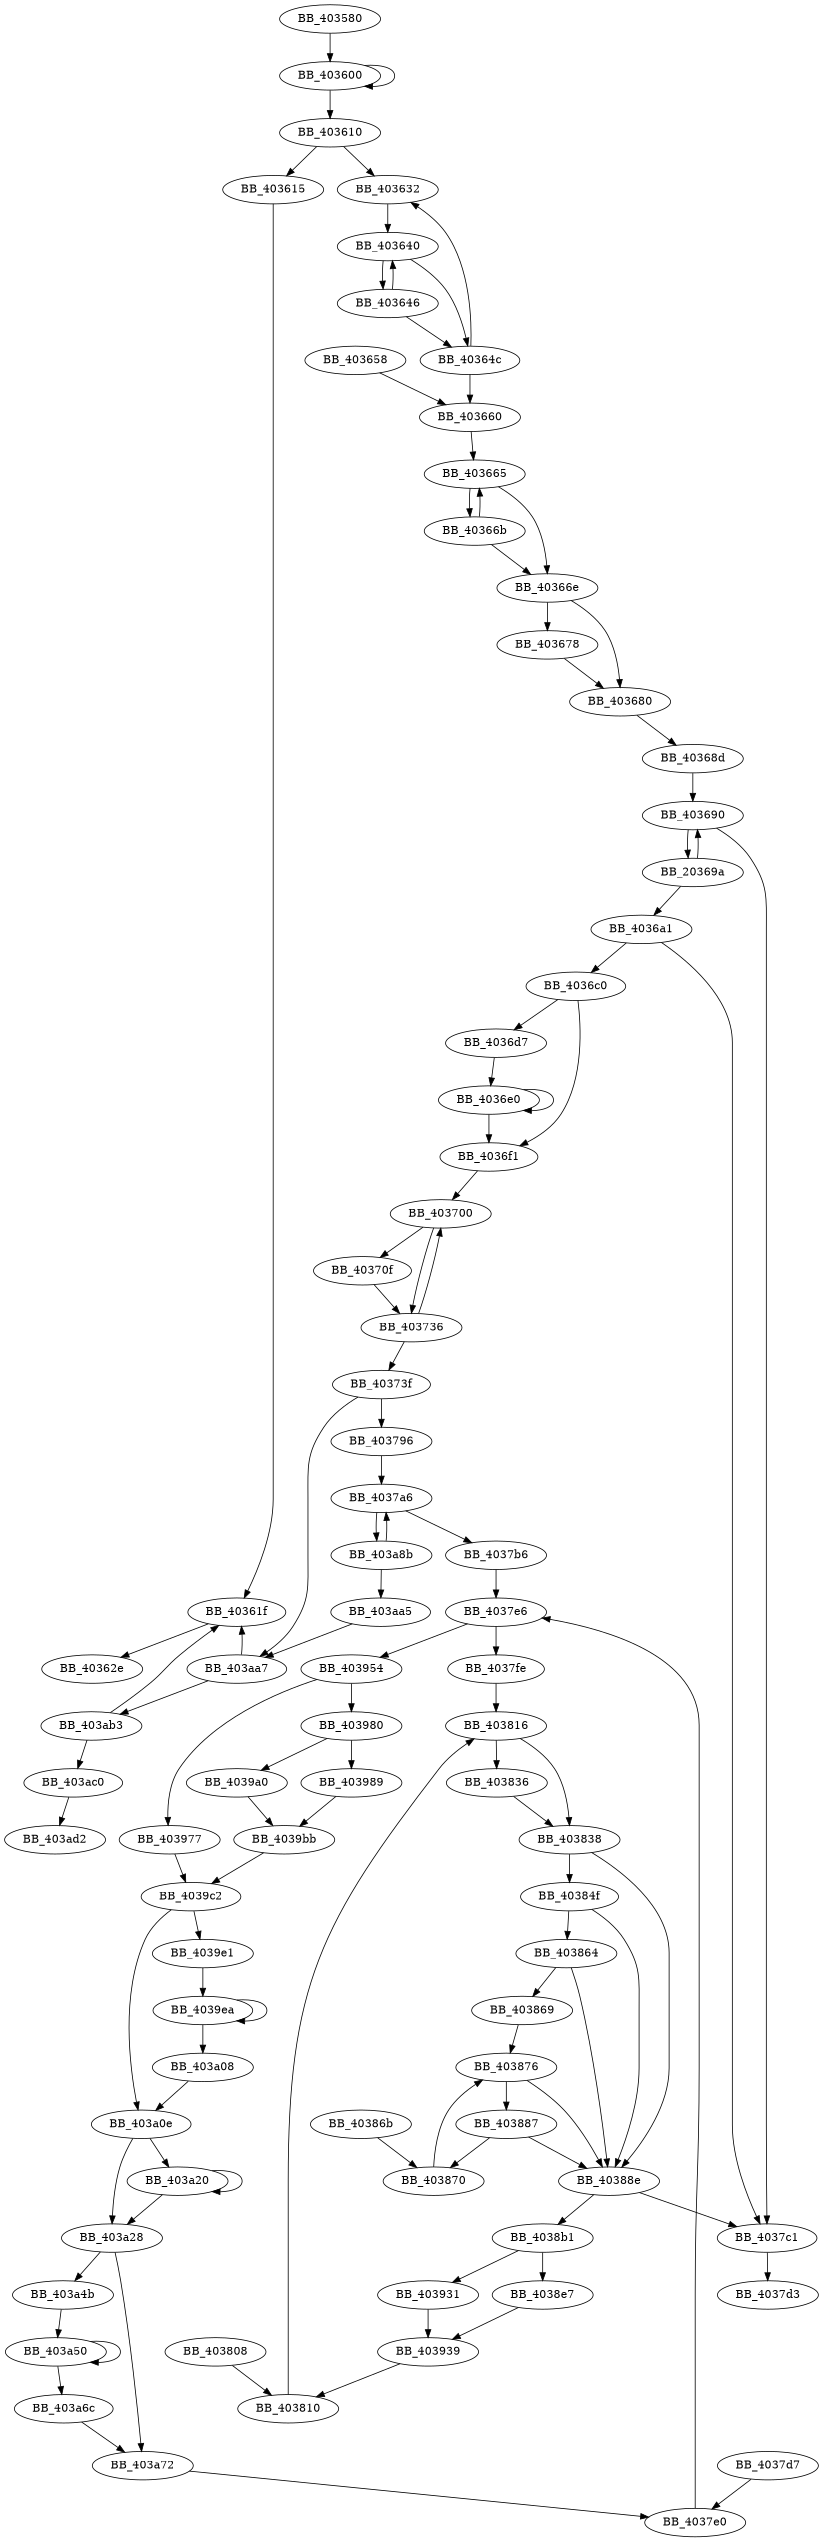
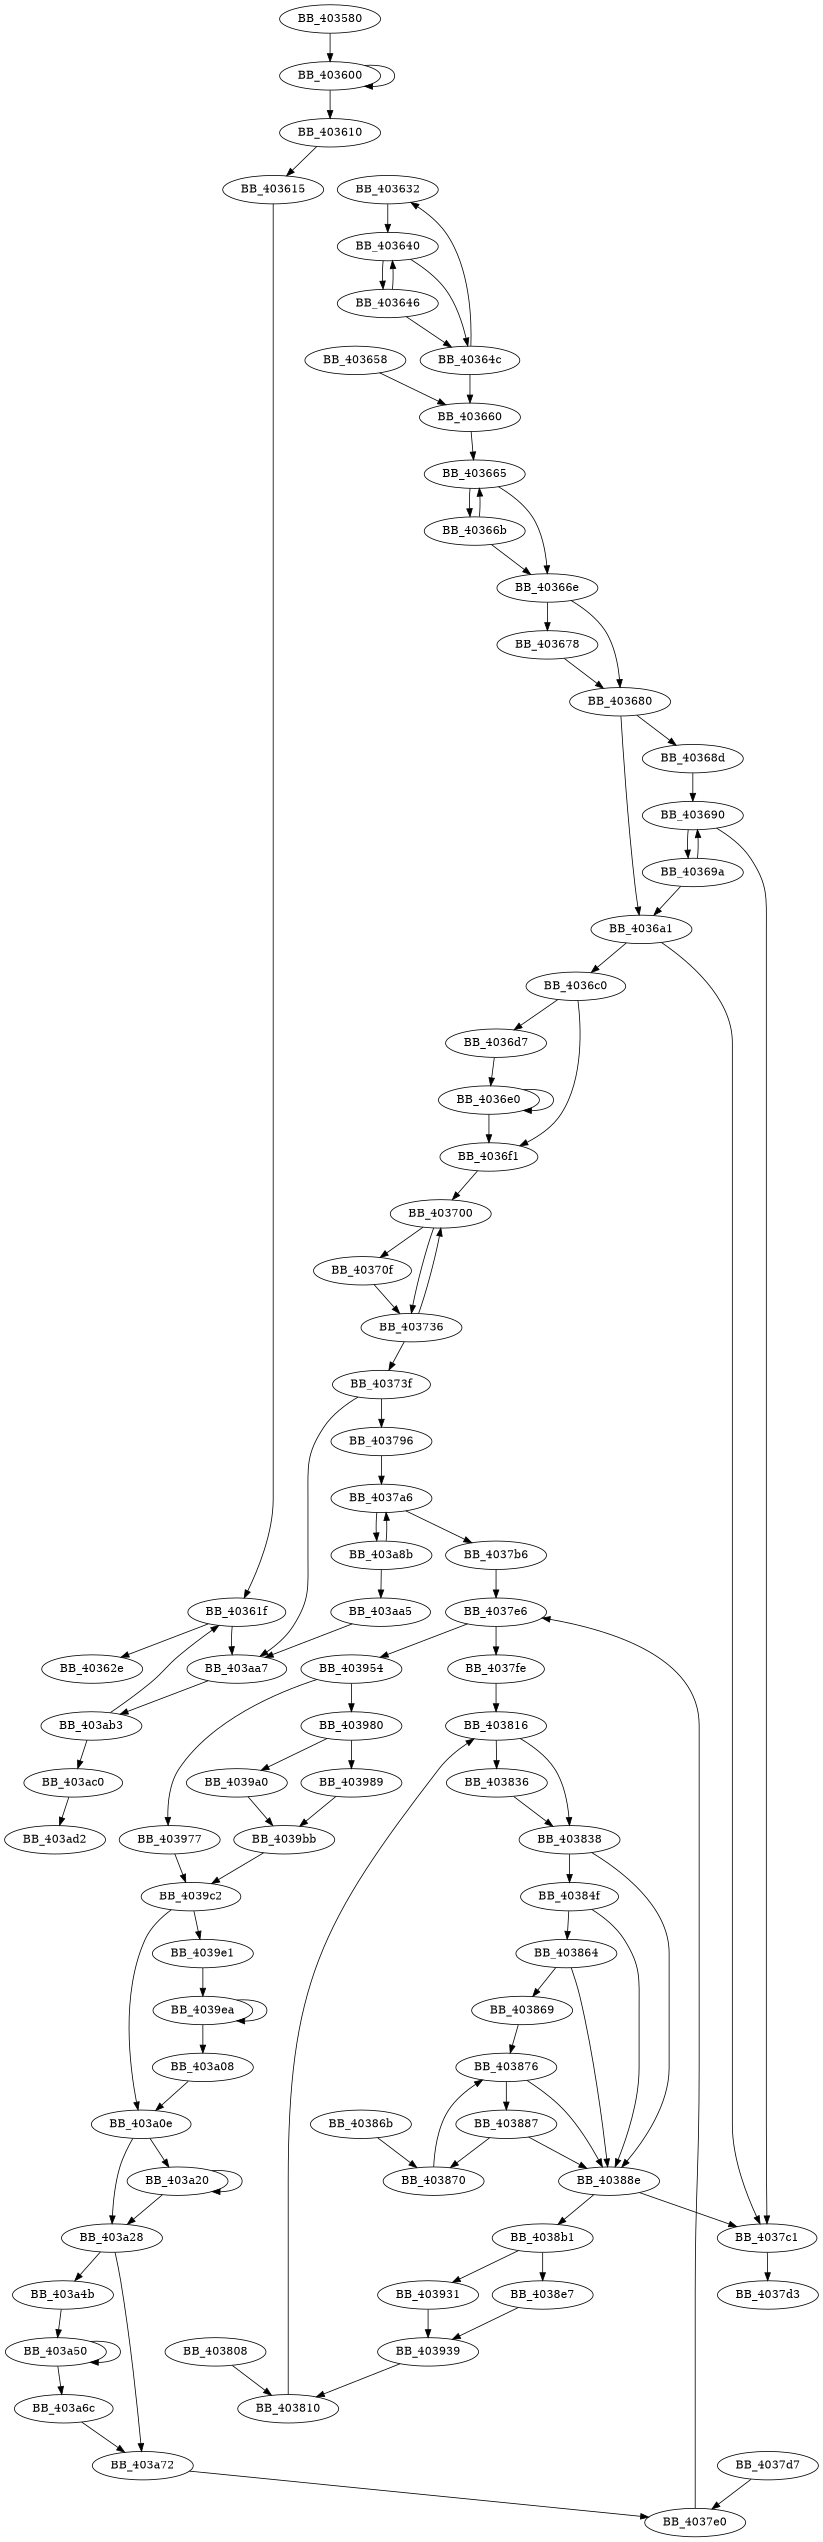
edge "BB_403610" -> "BB_403632": removed
edge "BB_403680" -> "BB_4036a1": added
node "BB_20369a": label "BB_20369a" -> "BB_40369a"
edge "BB_403aa7" -> "BB_40361f": reversed
